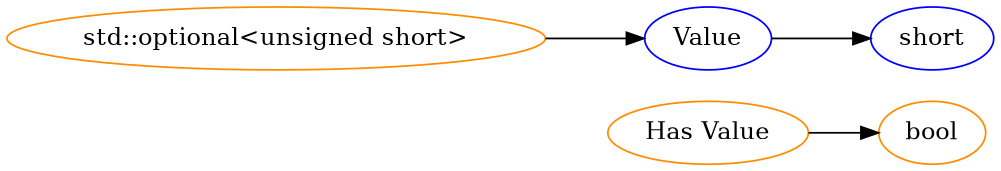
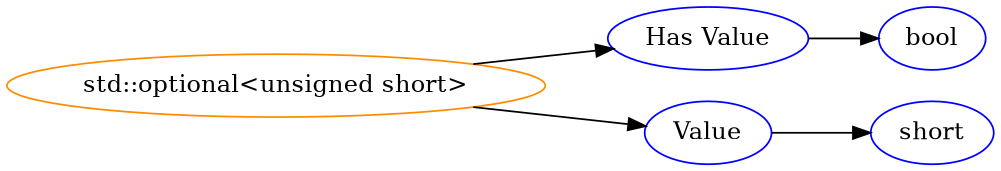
edge "std::optional<unsigned short>" -> "Has Value": added
node "Has Value": color darkorange -> blue
node "bool": color darkorange -> blue
